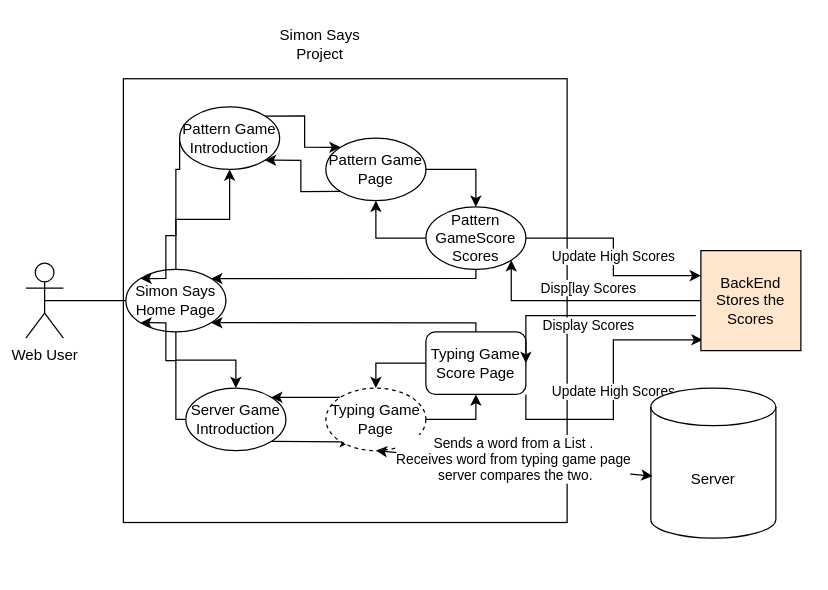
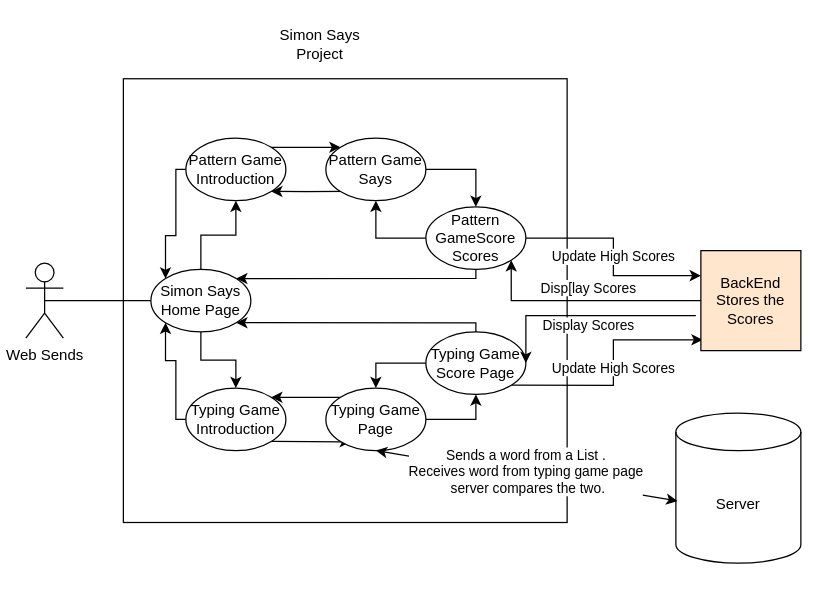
node "Pattern Game Introduction": moved (229, 138) -> (236, 169)
node "Pattern Game Page": label "Pattern Game Page" -> "Pattern Game Says"
node "Simon Says Home Page": moved (176, 301) -> (201, 301)
node "Web User": label "Web User" -> "Web Sends"
node "Typing Game Score Page": shape rounded rectangle -> ellipse
node "Server Game Introduction": label "Server Game Introduction" -> "Typing Game Introduction"
node "Typing Game Page": style dashed -> solid
node "Server": moved (713, 463) -> (738, 488)
